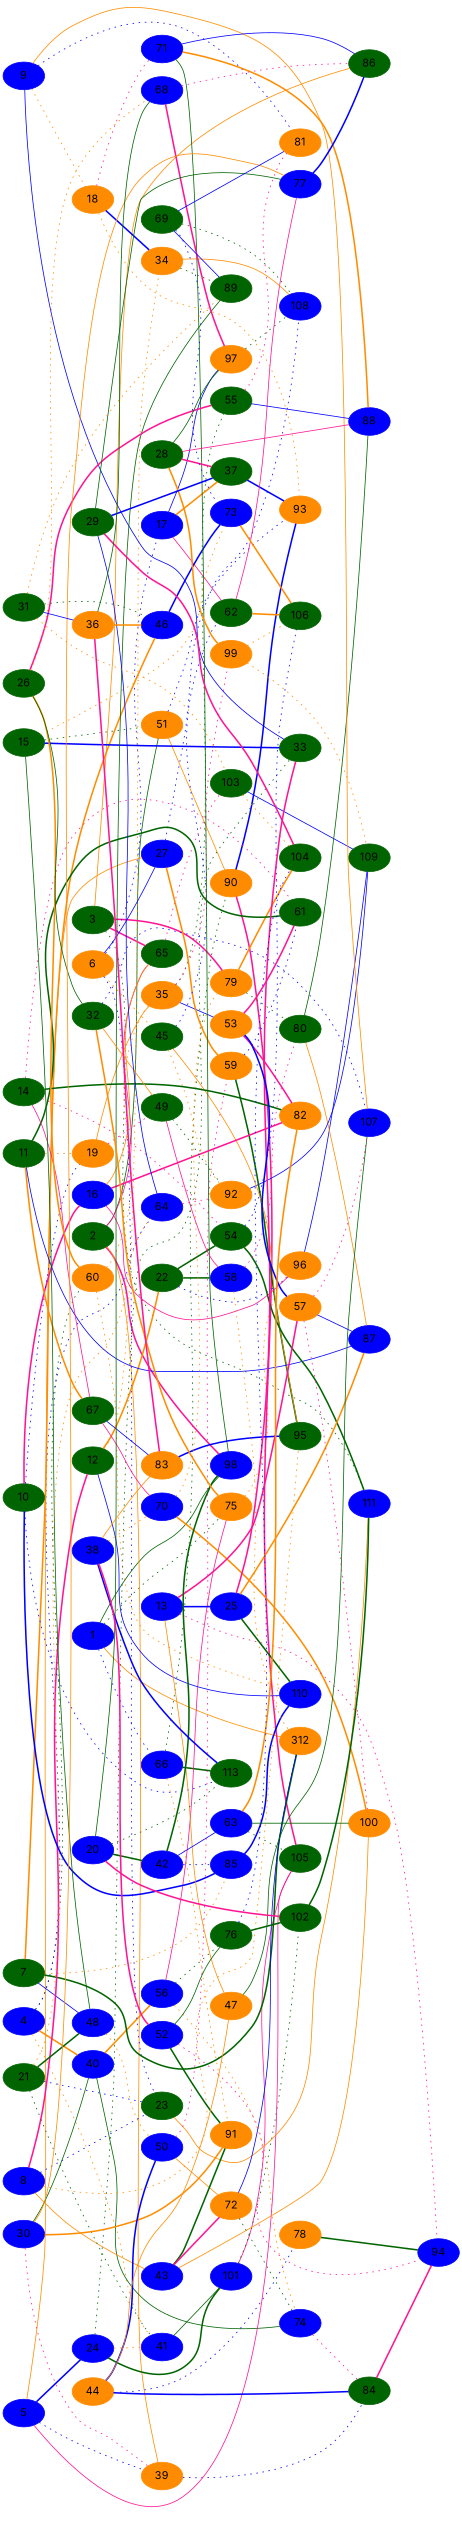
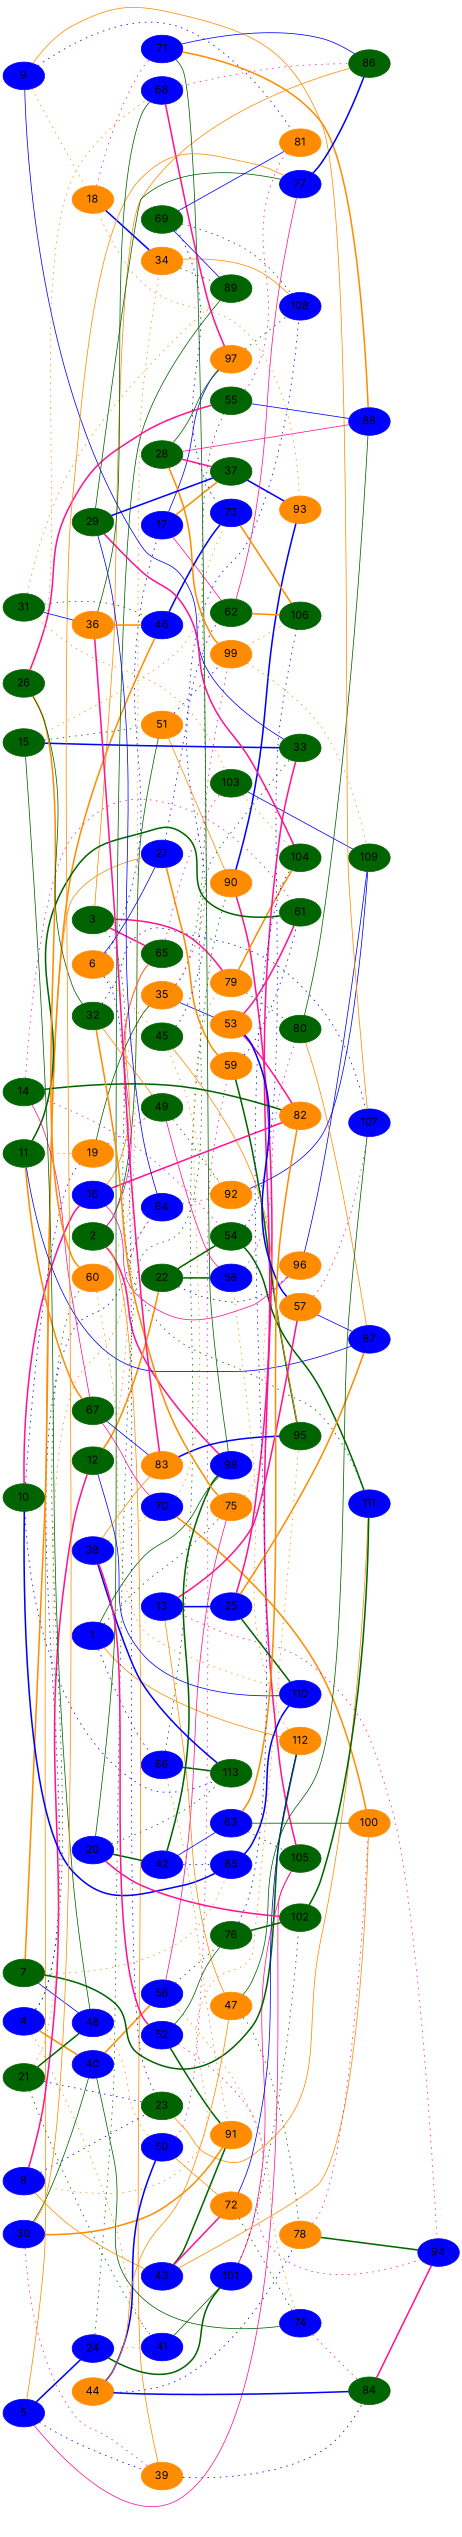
edge "93" -- "51": now "99" -- "51"
edge "35" -- "19": color darkorange -> darkgreen
edge "57" -- "100": now "78" -- "100"
node "312": label "312" -> "112"
edge "47" -- "78": added
